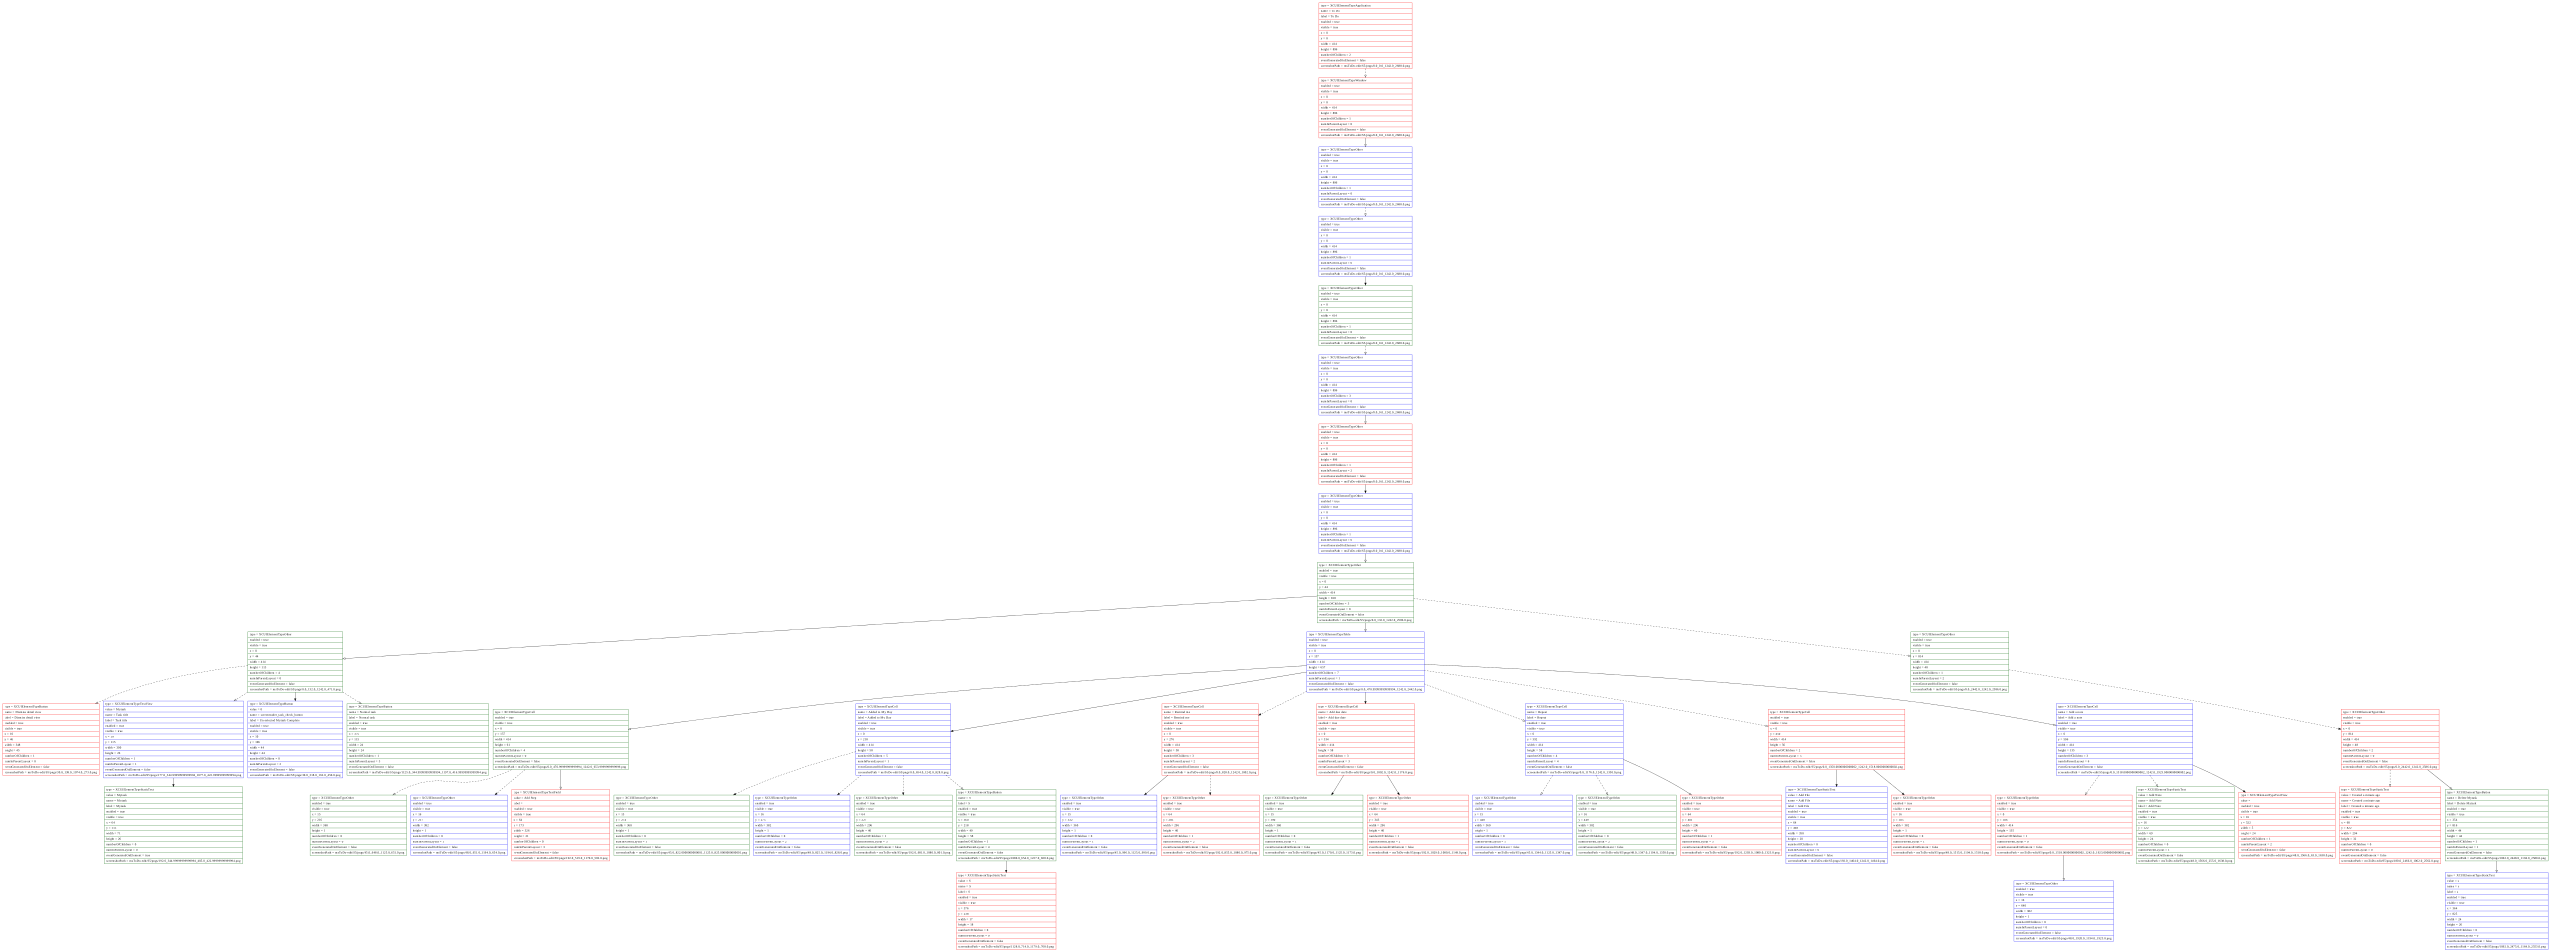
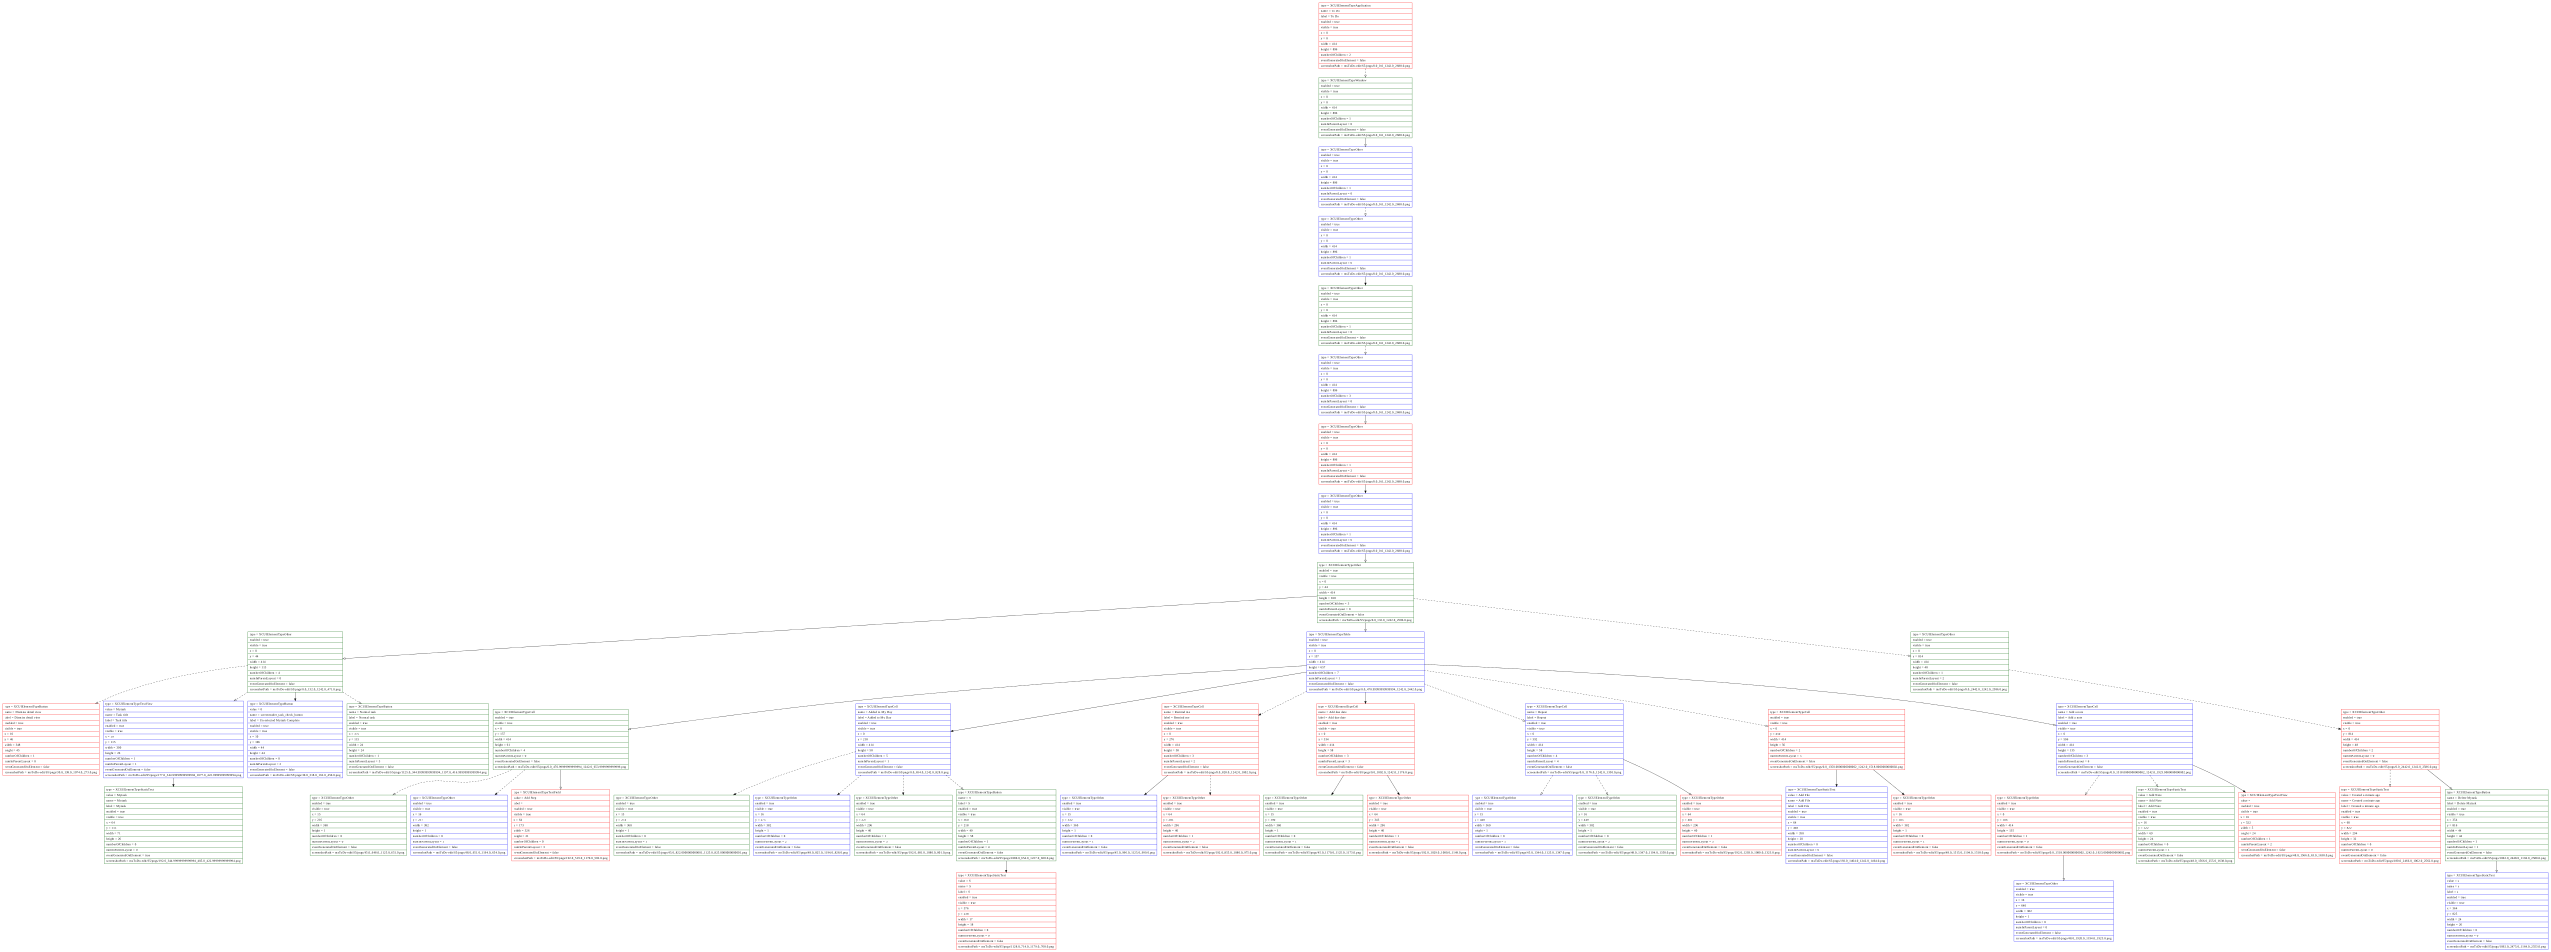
node "type = XCUIElementTypeWindow": color red -> darkgreen
